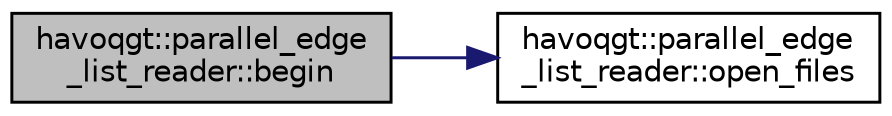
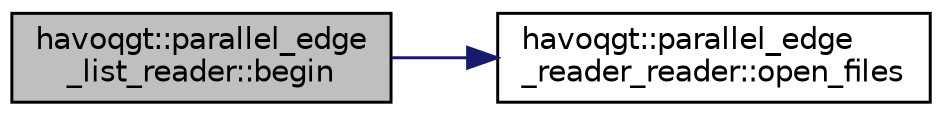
node "havoqgt::parallel_edge _list_reader::open_files": label "havoqgt::parallel_edge _list_reader::open_files" -> "havoqgt::parallel_edge _reader_reader::open_files"
